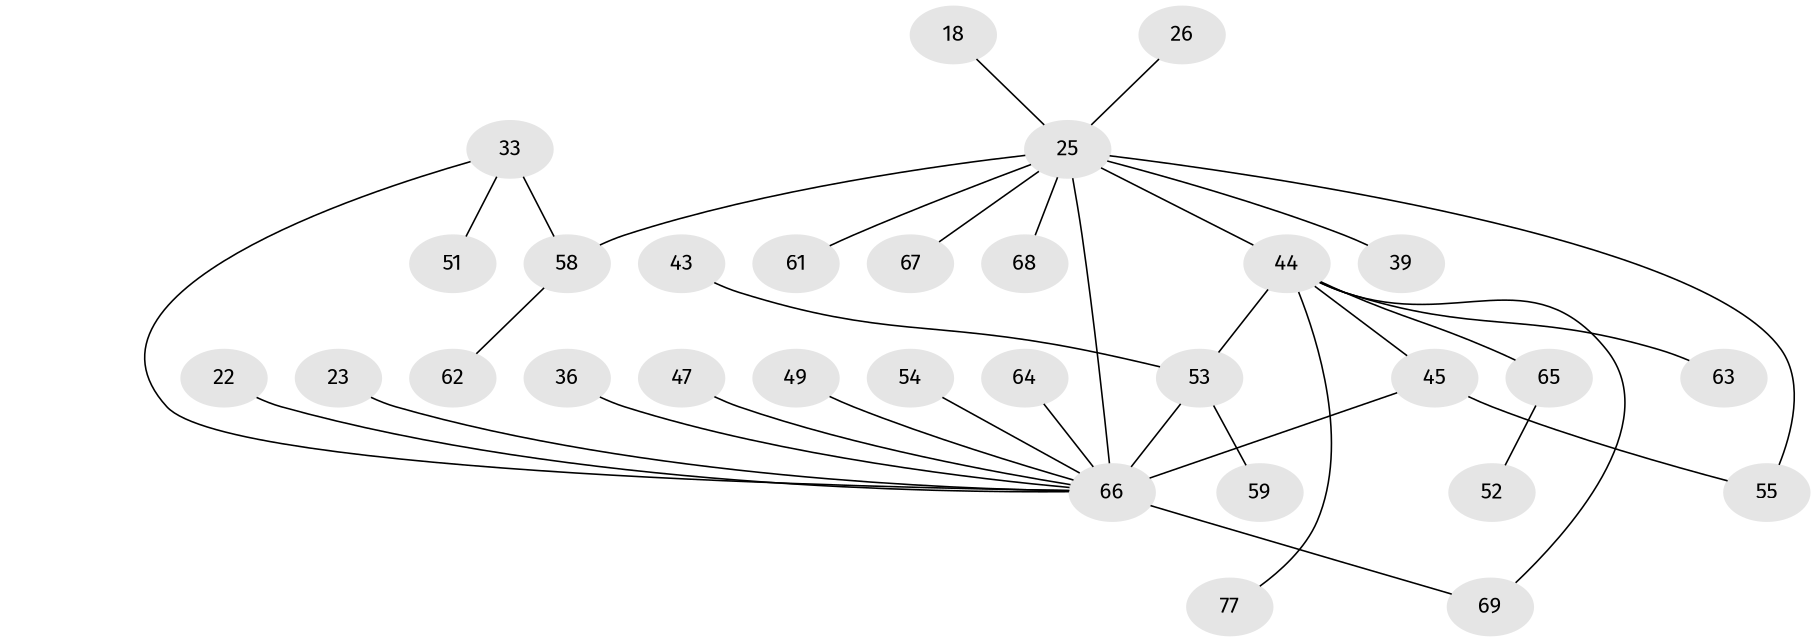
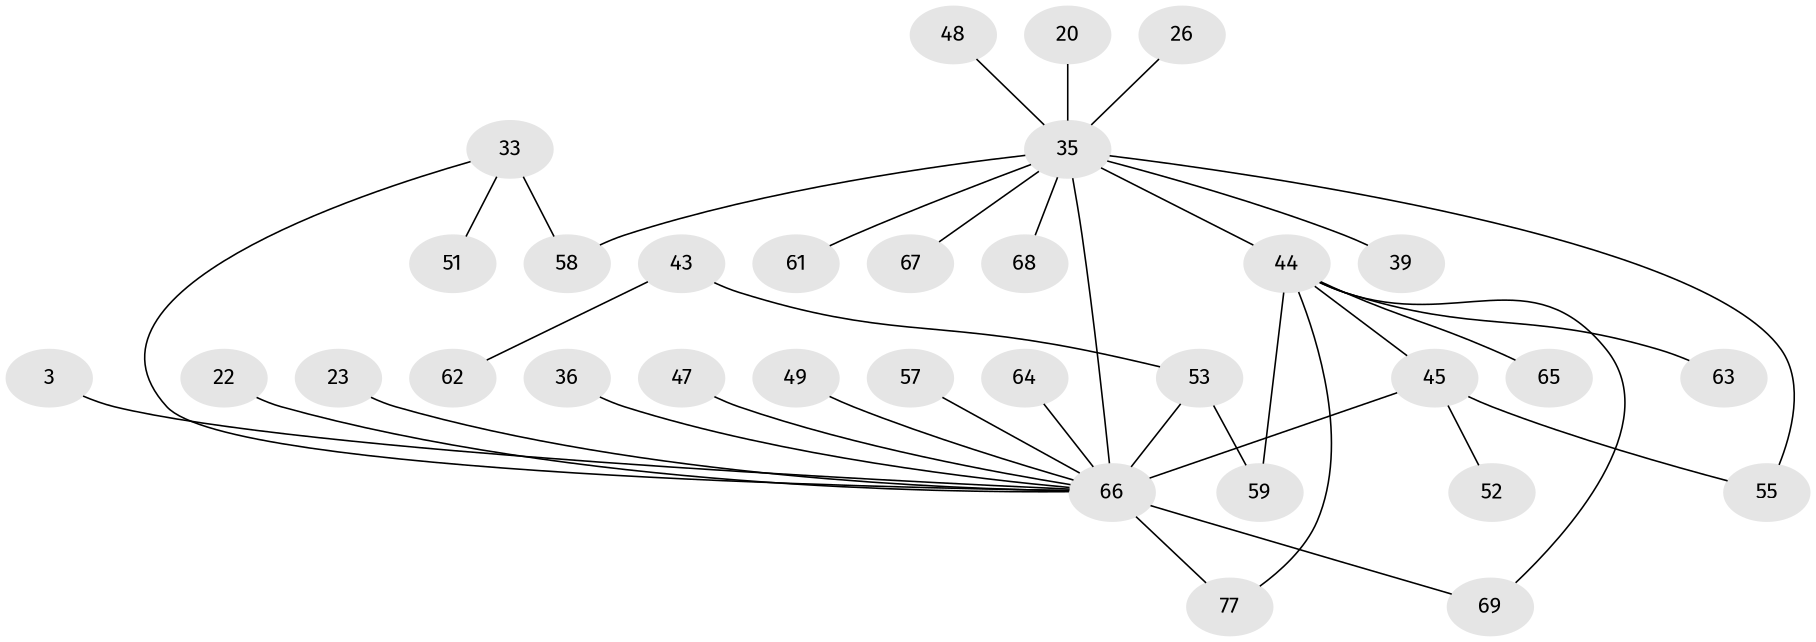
node "18": label "18" -> "48"
node "20": added
node "25": label "25" -> "35"
edge "58" -- "62": now "43" -- "62"
edge "44" -- "53": now "44" -- "59"
node "3": added
node "54": label "54" -> "57"
edge "65" -- "52": now "45" -- "52"
edge "66" -- "77": added
